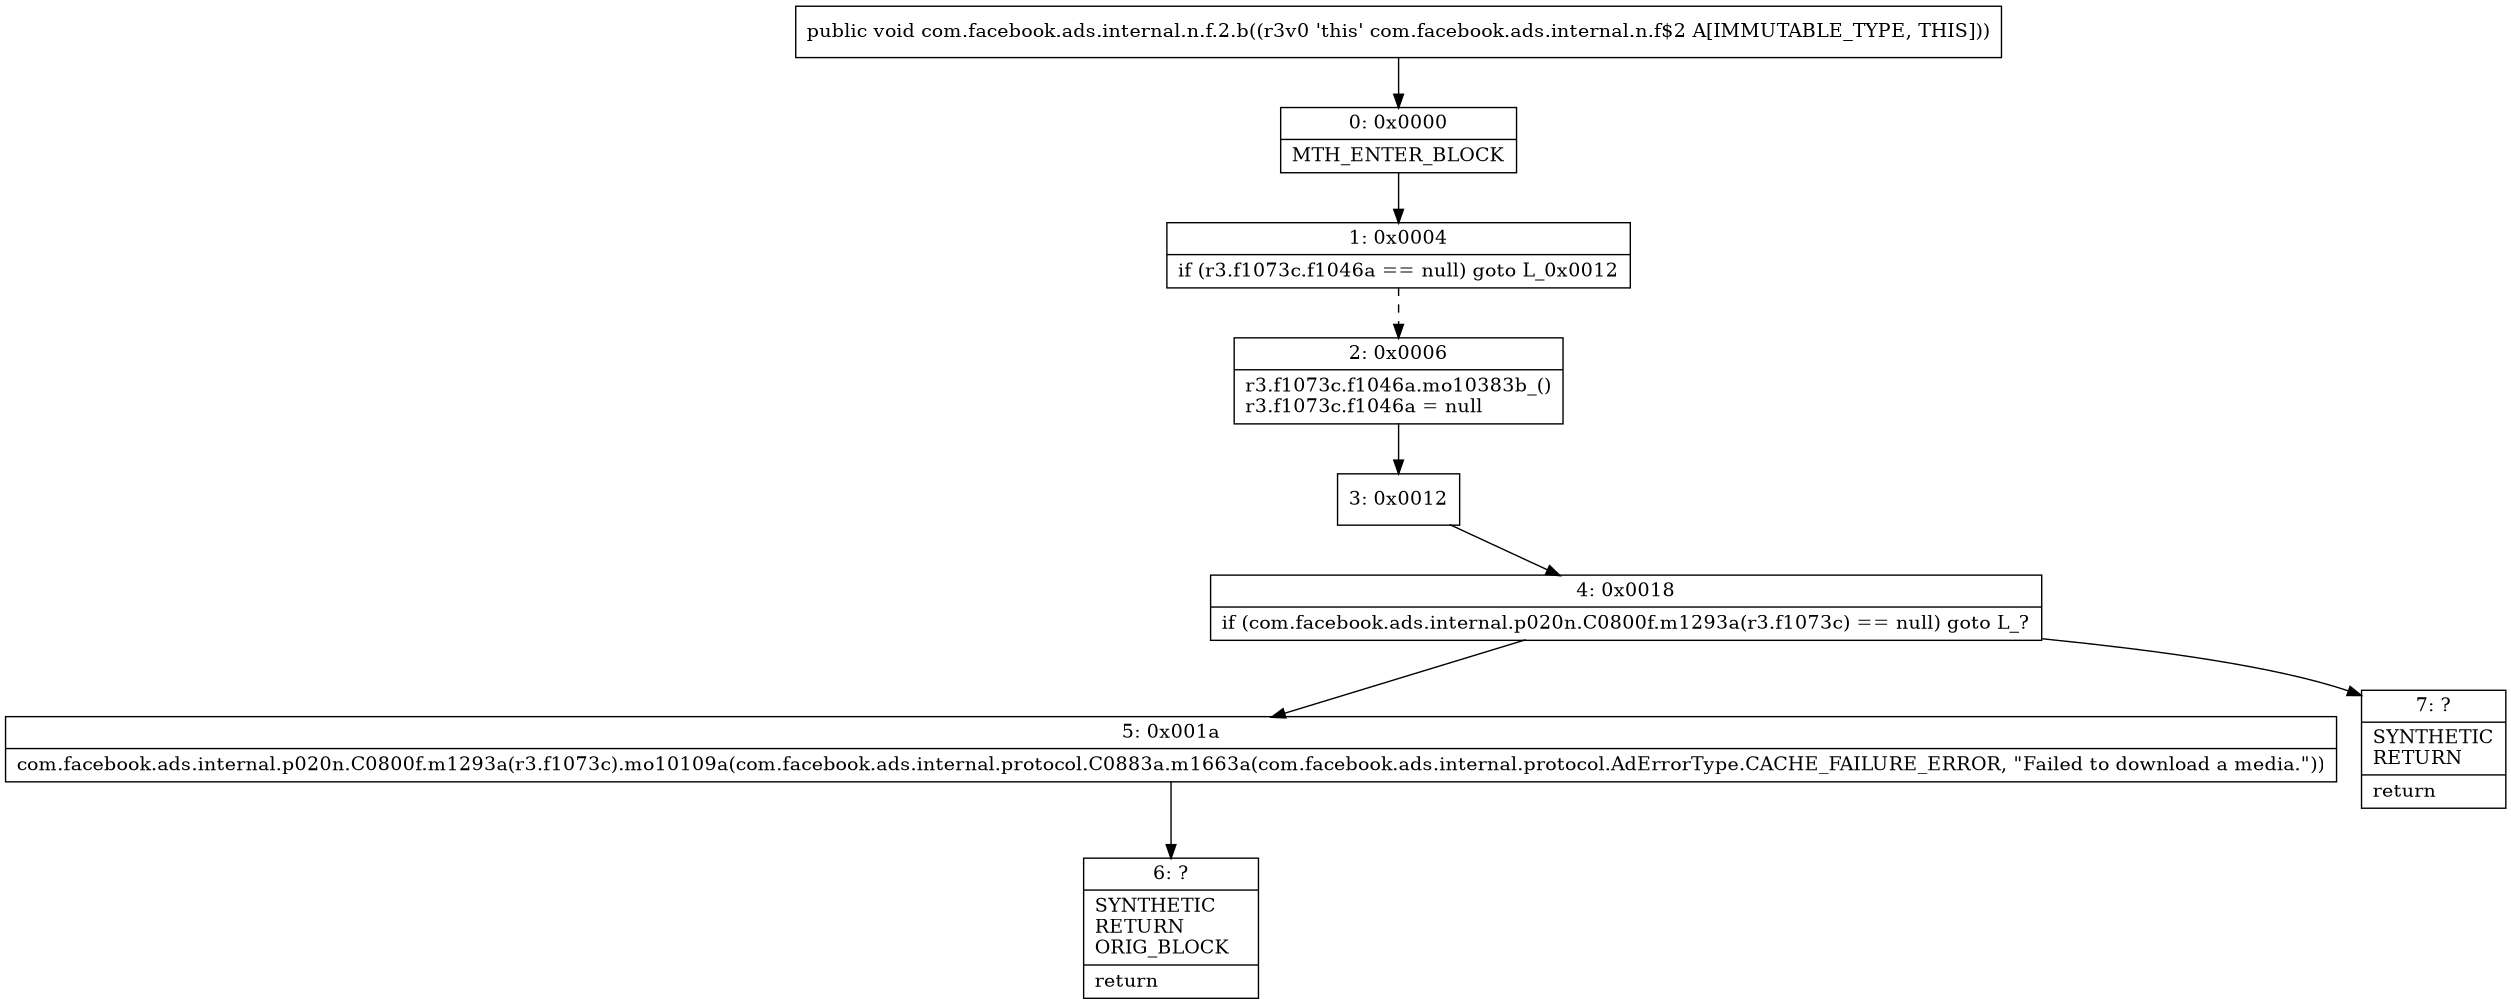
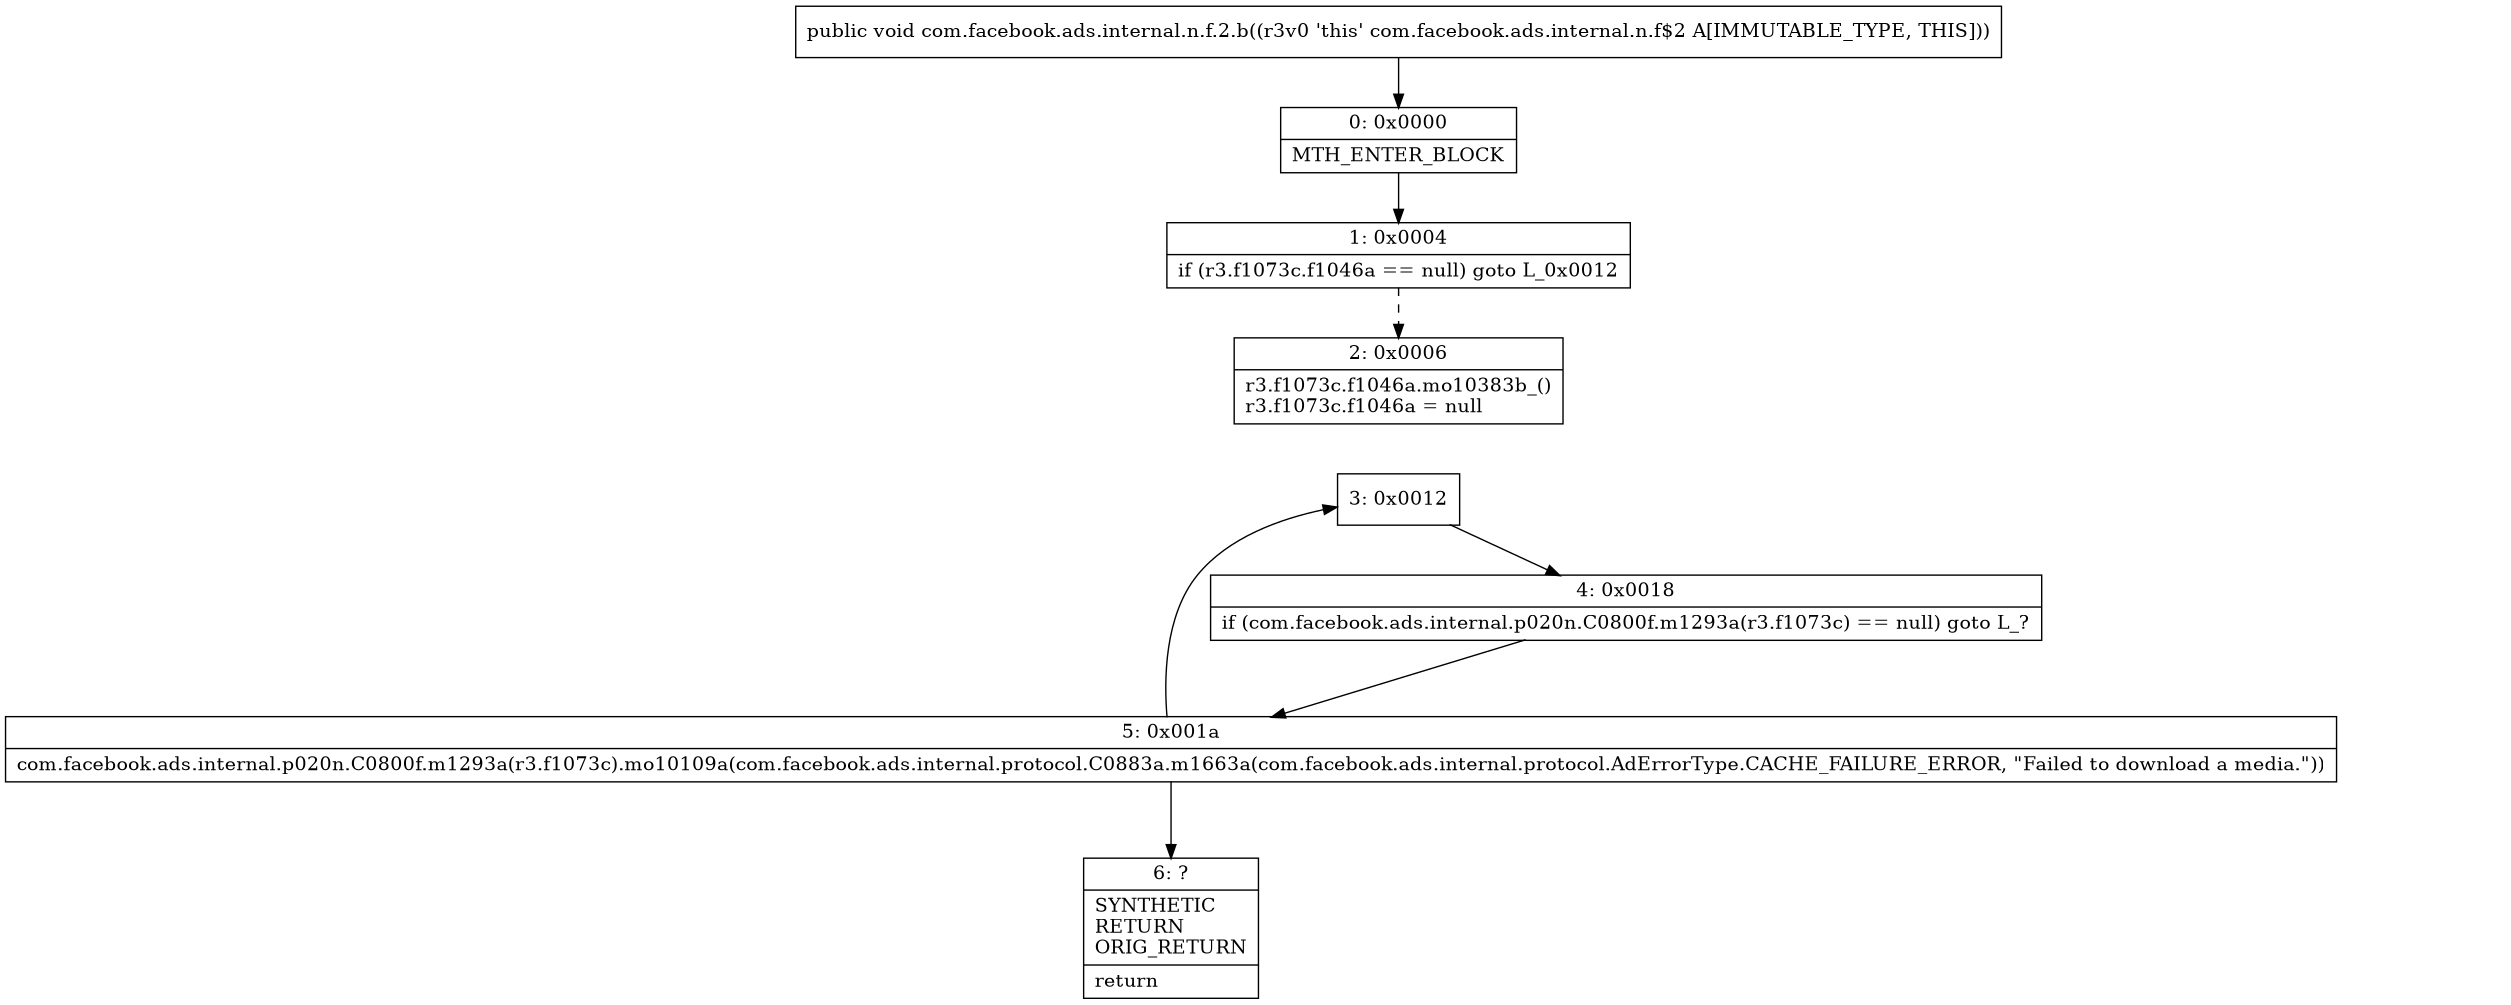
edge "2: 0x0006" -> "3: 0x0012": now "5: 0x001a" -> "3: 0x0012"
node "7: ?": removed
node "6: ?": text "ORIG_BLOCK" -> "ORIG_RETURN"
